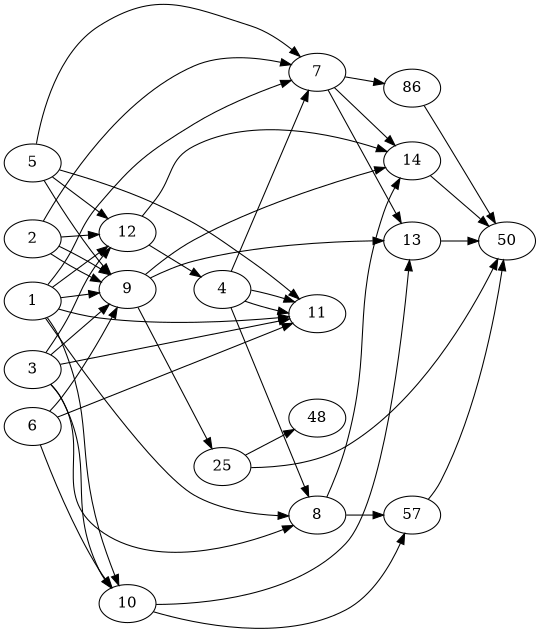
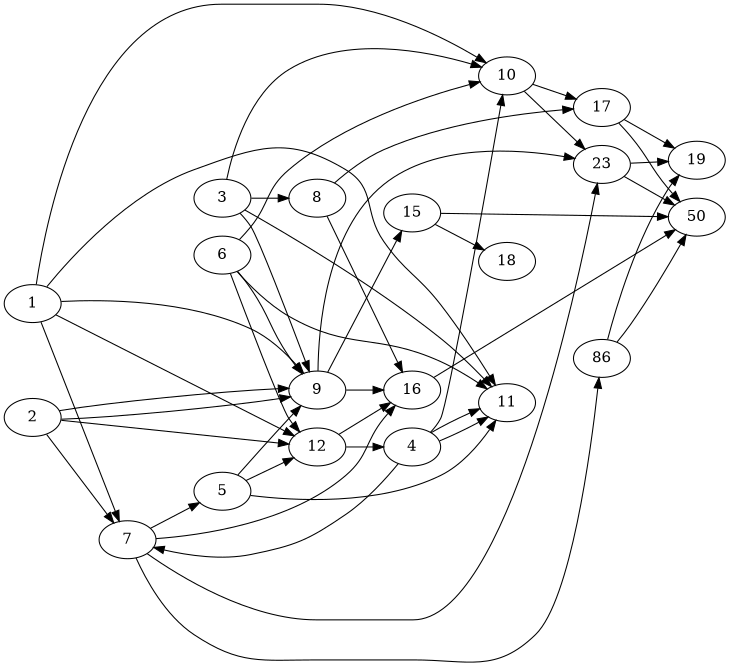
edge "5" -> "7": reversed
node "19": added
node "14": label "14" -> "16"
node "13": label "13" -> "23"
edge "3" -> "12": now "6" -> "12"
edge "4" -> "8": now "4" -> "10"
node "48": label "48" -> "18"
edge "1" -> "8": removed
node "25": label "25" -> "15"
node "57": label "57" -> "17"
